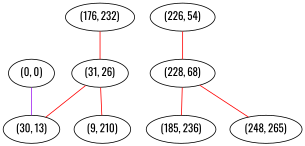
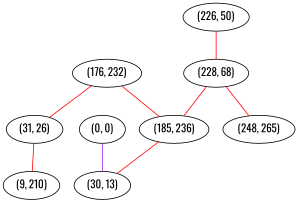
node "(226, 54)": label "(226, 54)" -> "(226, 50)"
edge "(31, 26)" -- "(30, 13)": now "(185, 236)" -- "(30, 13)"
edge "(176, 232)" -- "(185, 236)": added
